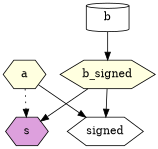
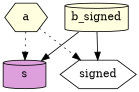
node "b": removed
node "b_signed": shape hexagon -> cylinder
edge "a" -> "signed": style solid -> dotted
node "s": shape hexagon -> cylinder
